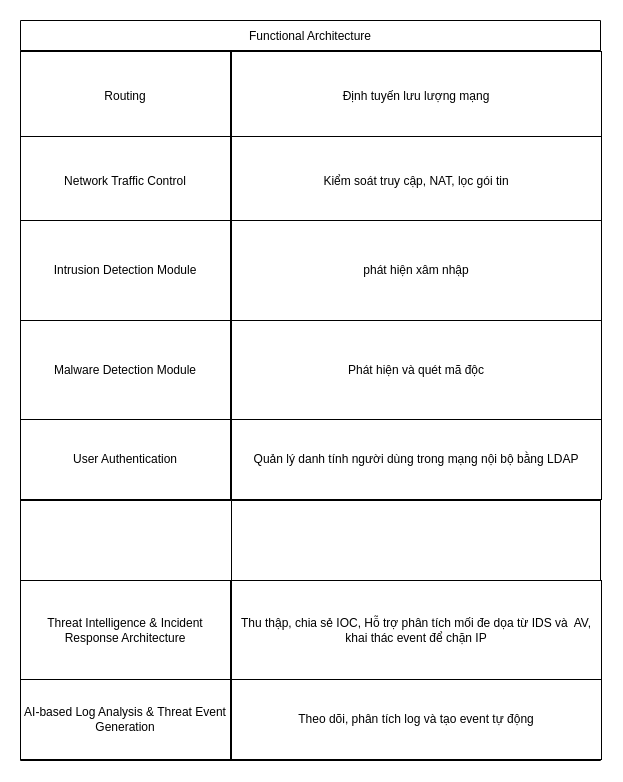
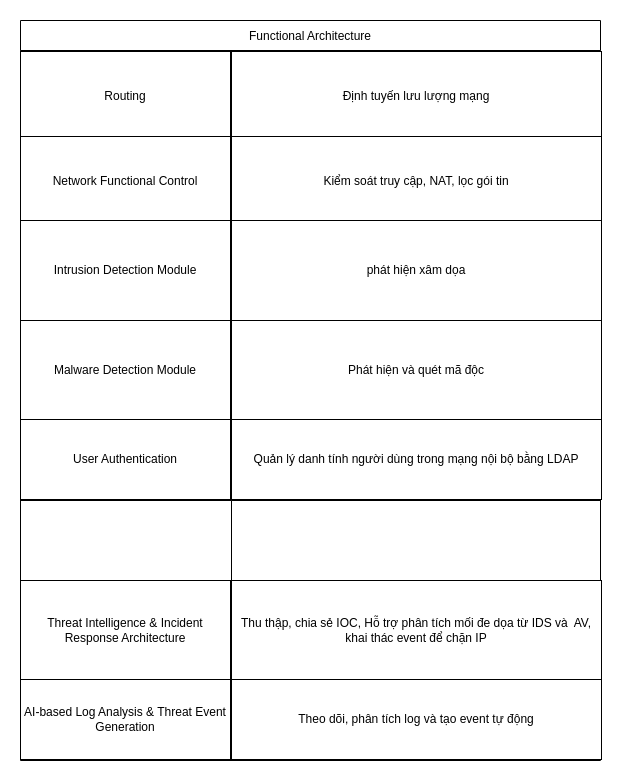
node "Network Traffic Control": label "Network Traffic Control" -> "Network Functional Control"
node "phát hiện xâm nhập": label "phát hiện xâm nhập" -> "phát hiện xâm dọa"
